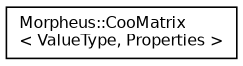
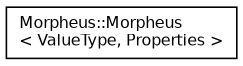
node "Morpheus::CooMatrix < ValueType, Properties >": label "Morpheus::CooMatrix < ValueType, Properties >" -> "Morpheus::Morpheus < ValueType, Properties >"
